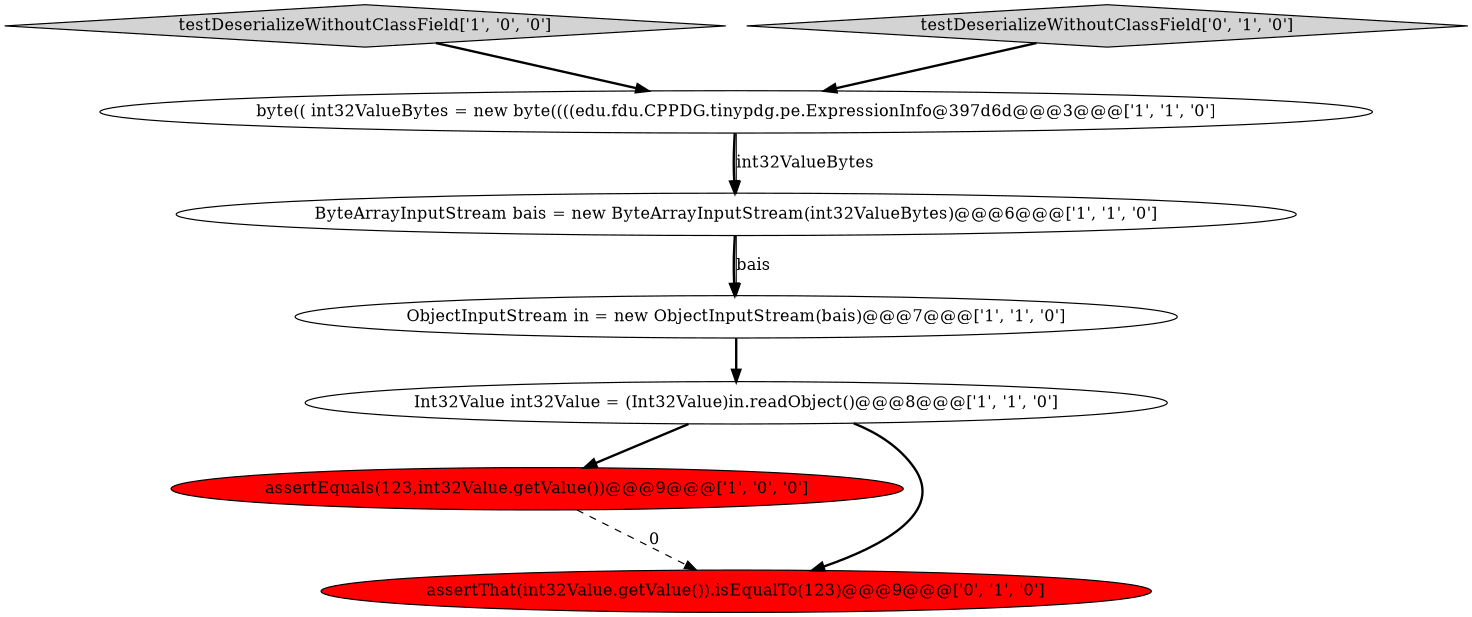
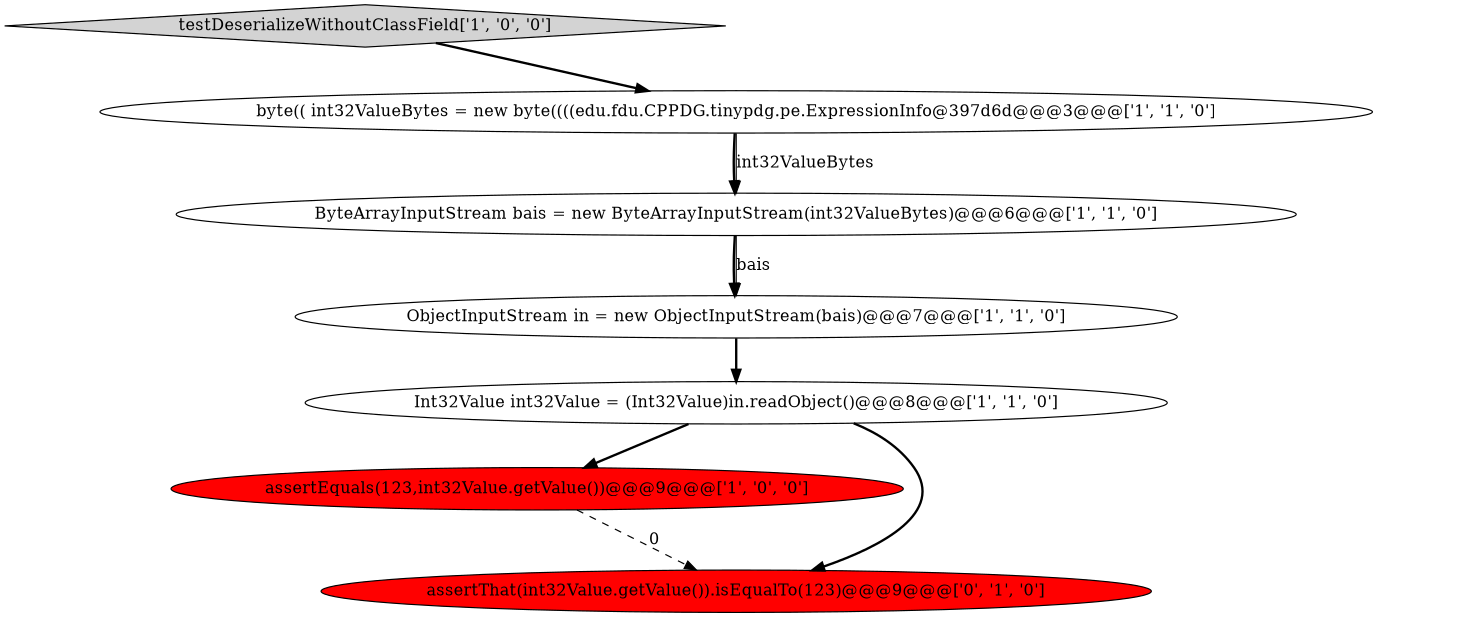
node "testDeserializeWithoutClassField['0', '1', '0']": removed
